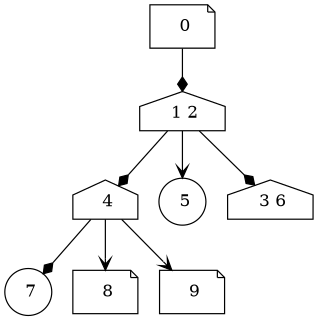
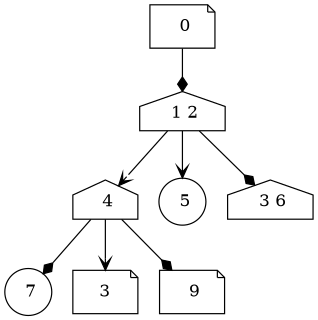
edge "1 2" -> "4": arrowhead diamond -> vee
edge "4" -> "9": arrowhead vee -> diamond
node "8": label "8" -> "3"
